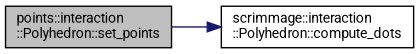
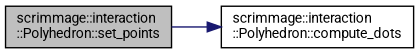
node "points::interaction ::Polyhedron::set_points": label "points::interaction ::Polyhedron::set_points" -> "scrimmage::interaction ::Polyhedron::set_points"
